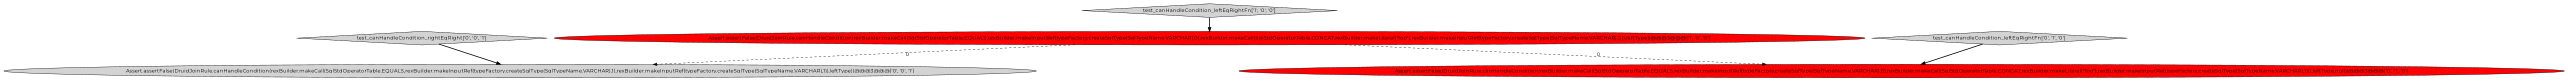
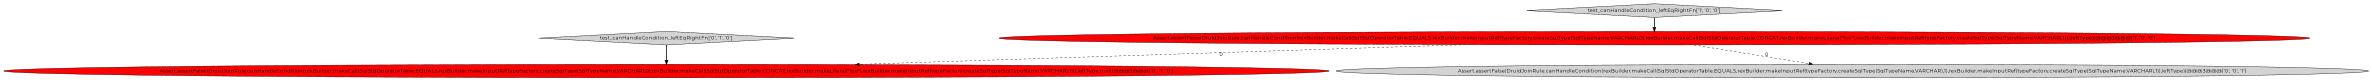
node "test_canHandleCondition_rightEqRight['0', '0', '1']": removed
